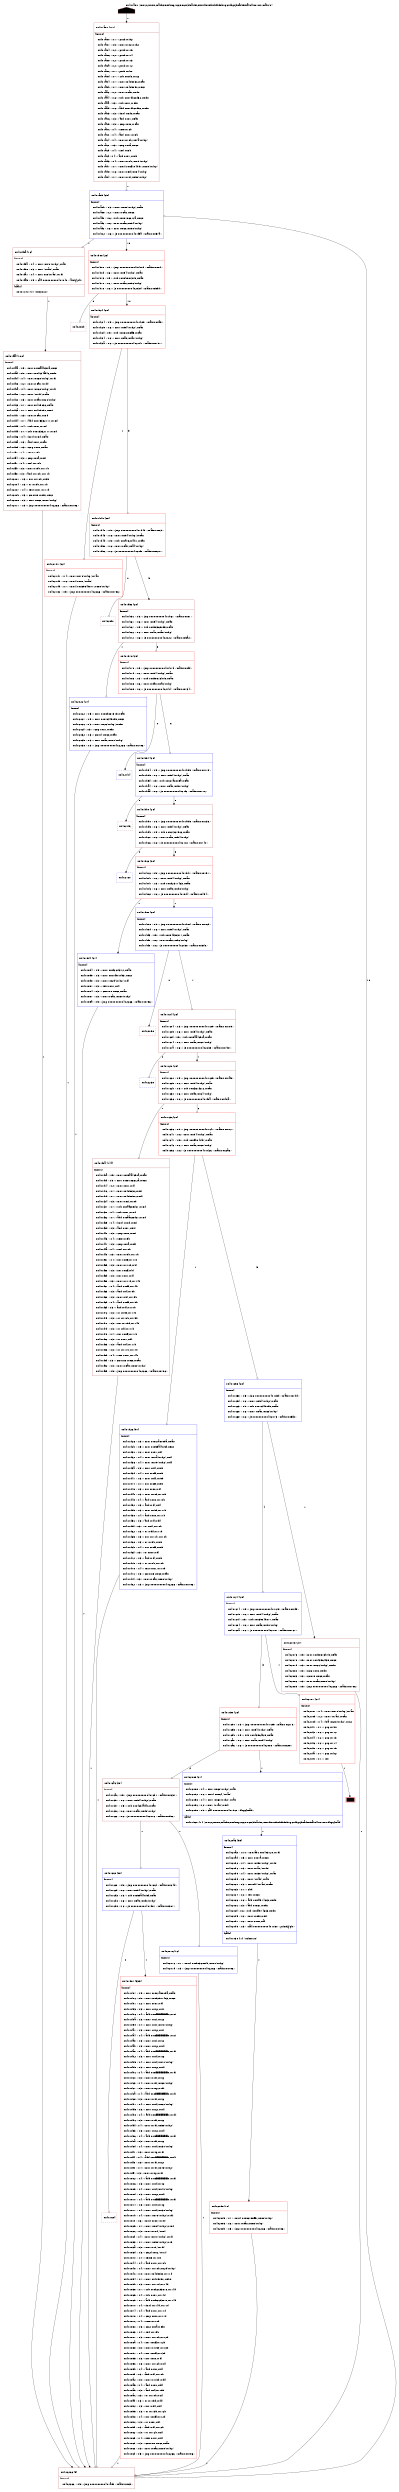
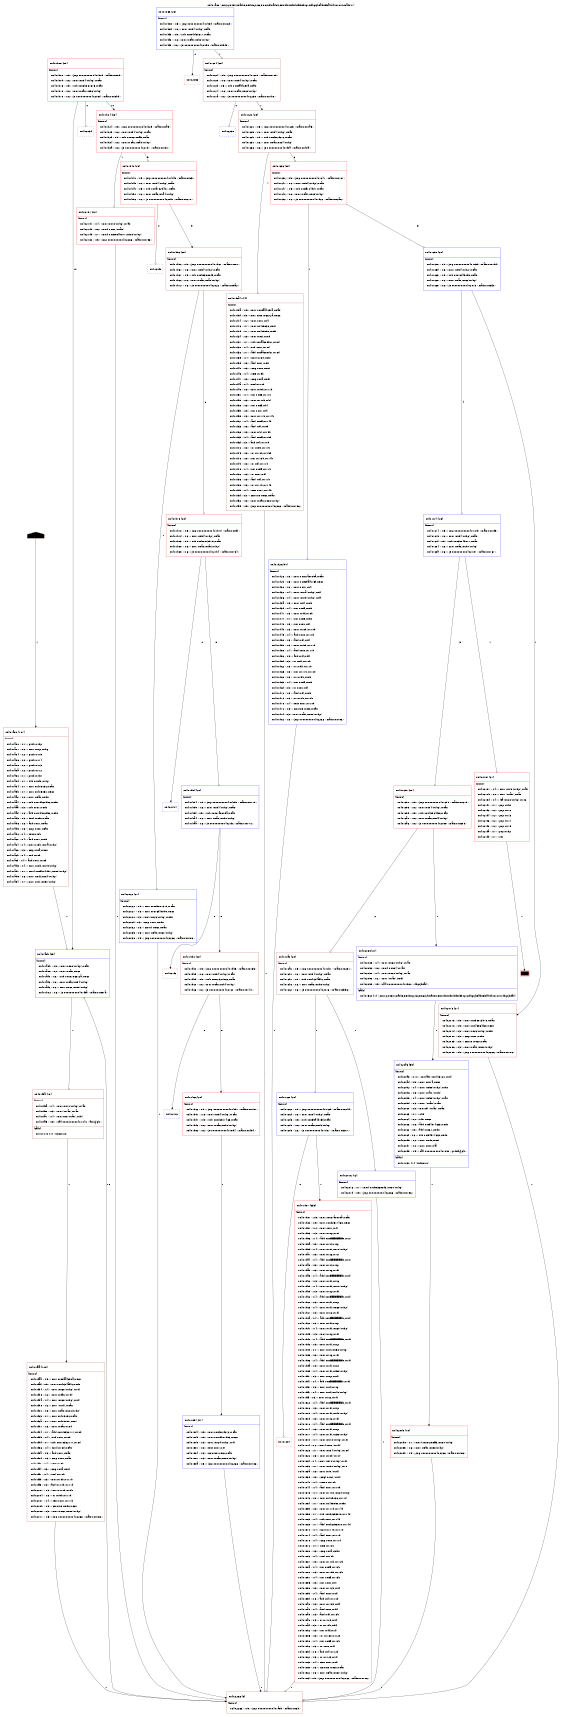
edge "0x401aeb [29]" -> "0x401b08 [28]": reversed
edge "0x401bcc [28]" -> "0x401be8 [28]": removed, label "7"
